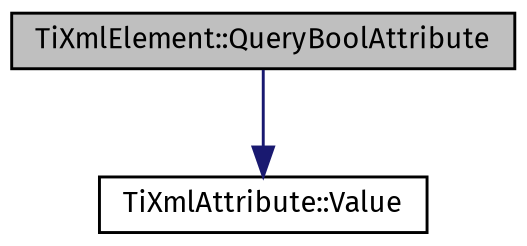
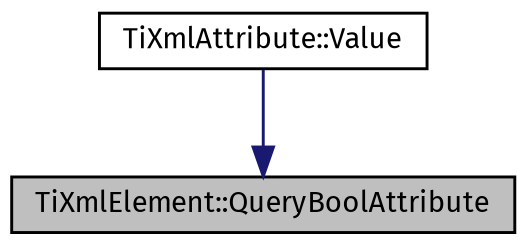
edge "TiXmlElement::QueryBoolAttribute" -> "TiXmlAttribute::Value": reversed
